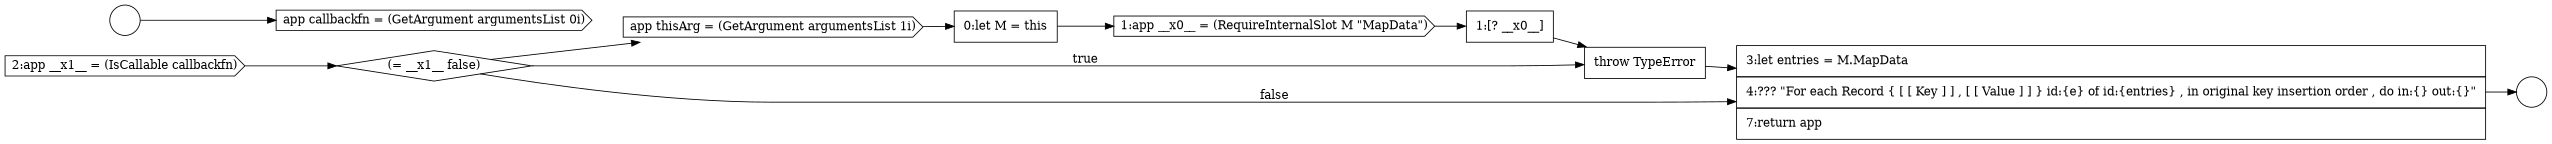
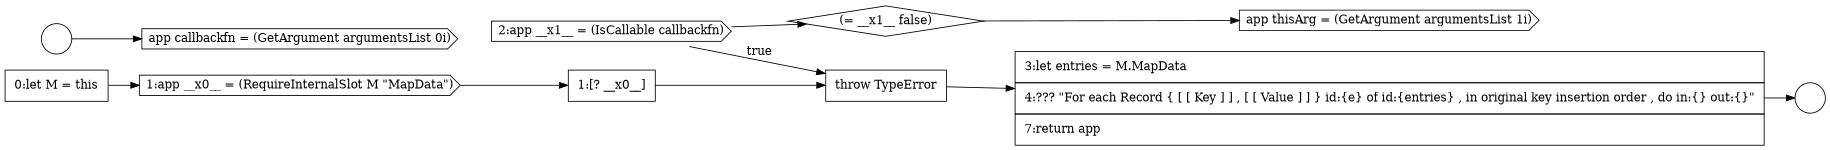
edge "app thisArg = (GetArgument argumentsList 1i)" -> "0:let M = this": removed
edge "(= __x1__ false)" -> "throw TypeError": now "2:app __x1__ = (IsCallable callbackfn)" -> "throw TypeError"
edge "(= __x1__ false)" -> "3:let entries = M.MapData": removed, label "false"
